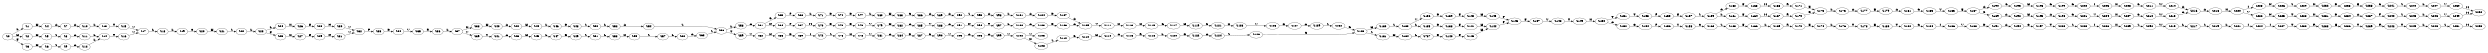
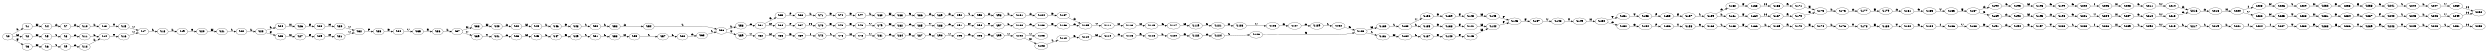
node "S737": label "S737" -> "S137"
